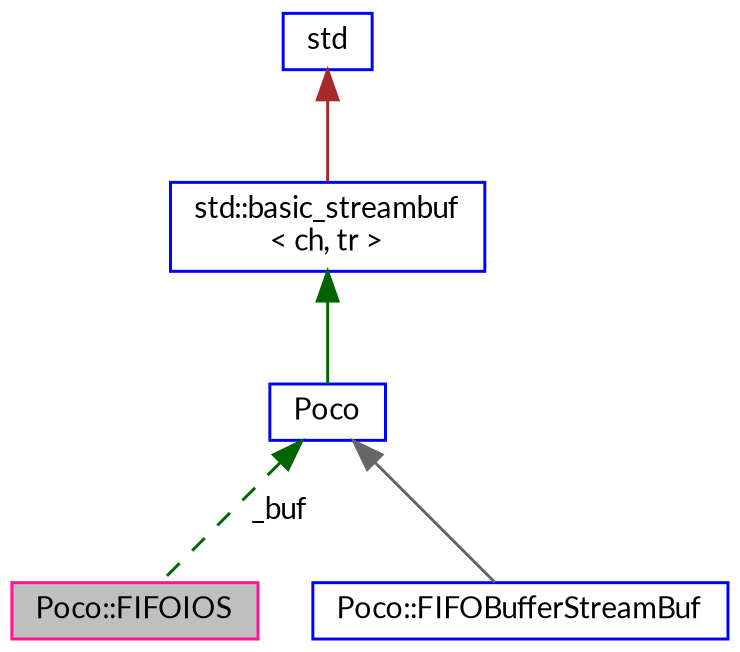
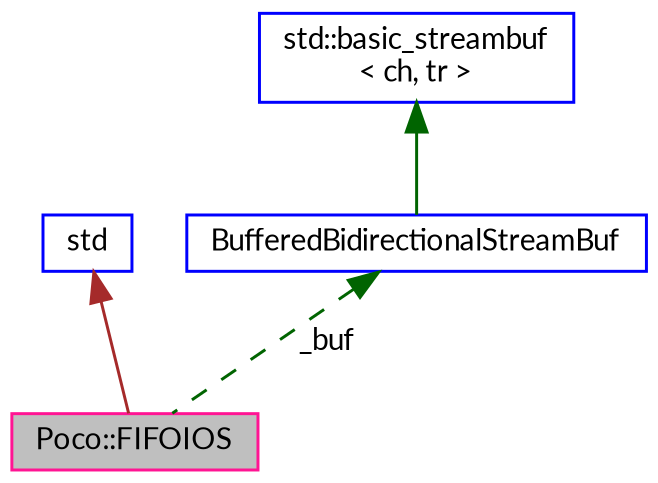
edge "std::basic_streambuf < ch, tr >" -> "std": now "Poco::FIFOIOS" -> "std"
node "Poco": label "Poco" -> "BufferedBidirectionalStreamBuf"
node "Poco::FIFOBufferStreamBuf": removed
